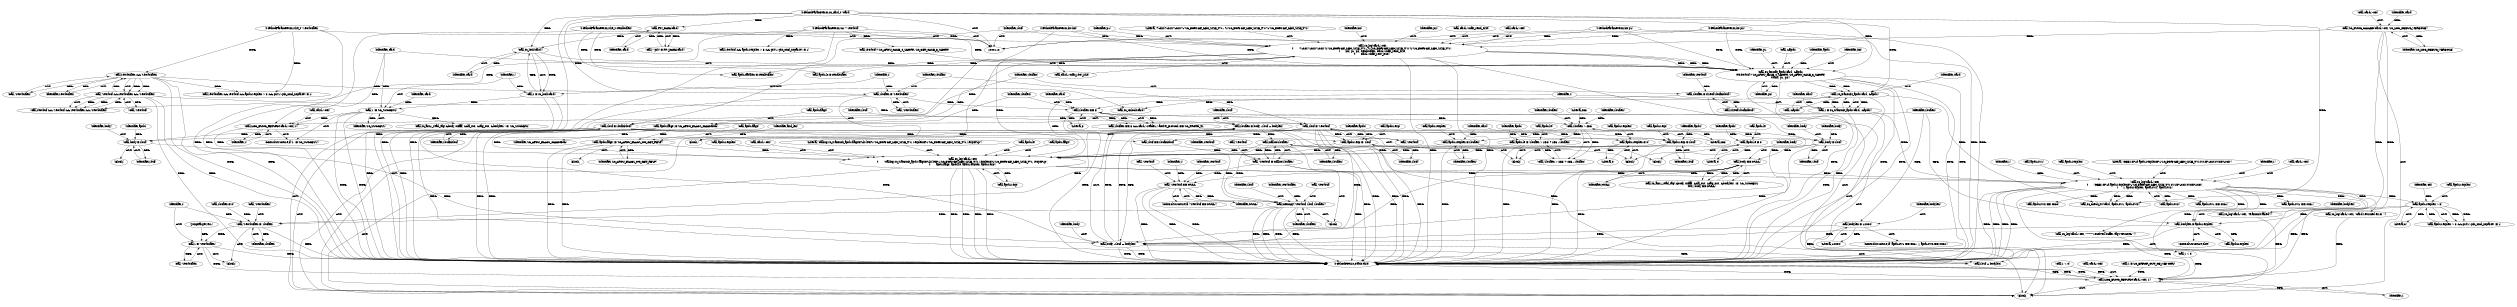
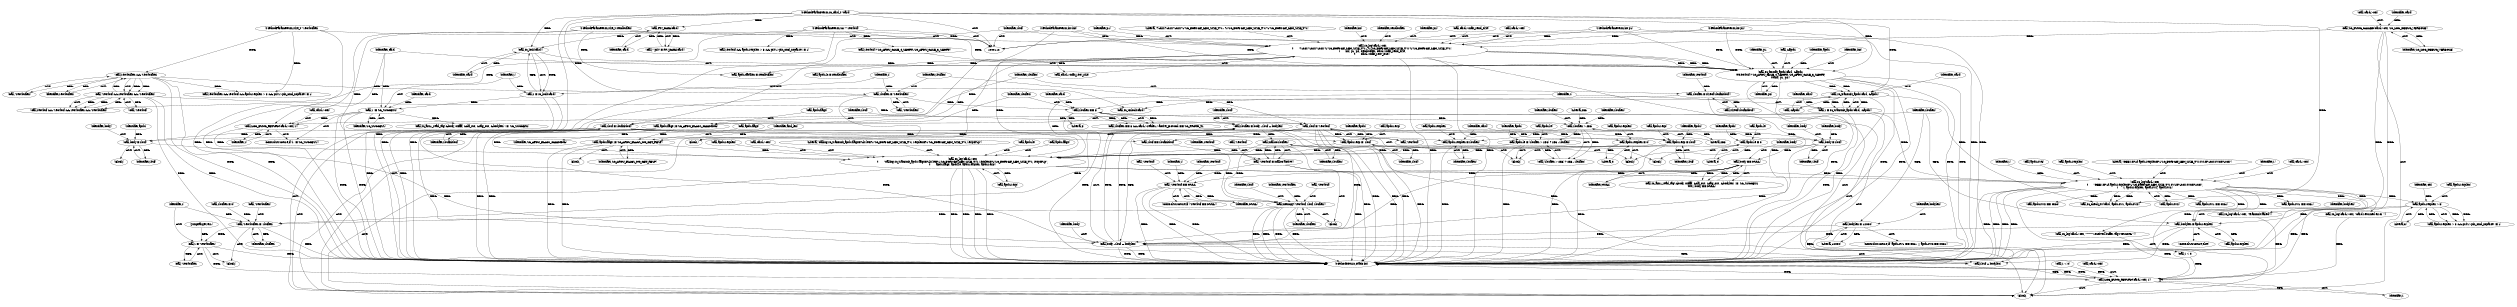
node "(Identifier,sendbuflen)": added
node "(Call,recvbuf ? SC_APDU_CASE_4_SHORT: SC_GET_CASE_3_SHORT)": label "(Call,recvbuf ? SC_APDU_CASE_4_SHORT: SC_GET_CASE_3_SHORT)" -> "(Call,recvbuf ? SC_APDU_CASE_4_SHORT: SC_APDU_CASE_3_SHORT)"
edge "(MethodParameterIn,size_t sendbuflen)" -> "(Call,apdu.lc = sendbuflen)": now "(MethodParameterIn,size_t sendbuflen)" -> "(Call,apdu.resplen = rbuflen)"
edge "(Literal,8)" -> "(Call,rbuflen == 8)": removed, label "AST:"
edge "(Call,rbuflen = body - rbuf + bodylen)" -> "(Call,malloc(rbuflen))": label "DDG: " -> "CFG: "
node "(Call,*recvbuf = malloc(rbuflen))": label "(Call,*recvbuf = malloc(rbuflen))" -> "(Call,*recvbuf = malloc(active))"
node "(Call,apdu.sw1)": label "(Call,apdu.sw1)" -> "(Call,apdu.sw5)"
edge "(Call,bodylen = apdu.resplen)" -> "(Call,rbuf + bodylen)": added, label "DDG:"
node "(MethodReturn,static else)": label "(MethodReturn,static else)" -> "(MethodReturn,static int)"
node "(Call,r = SC_ERROR_OUT_OF_MEMORY)": removed
